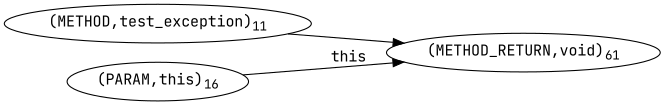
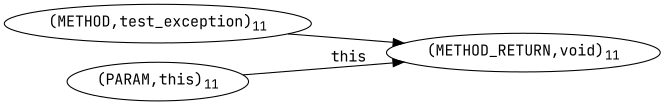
node "(METHOD_RETURN,void)": text "61" -> "11"
node "(PARAM,this)": text "16" -> "11"
